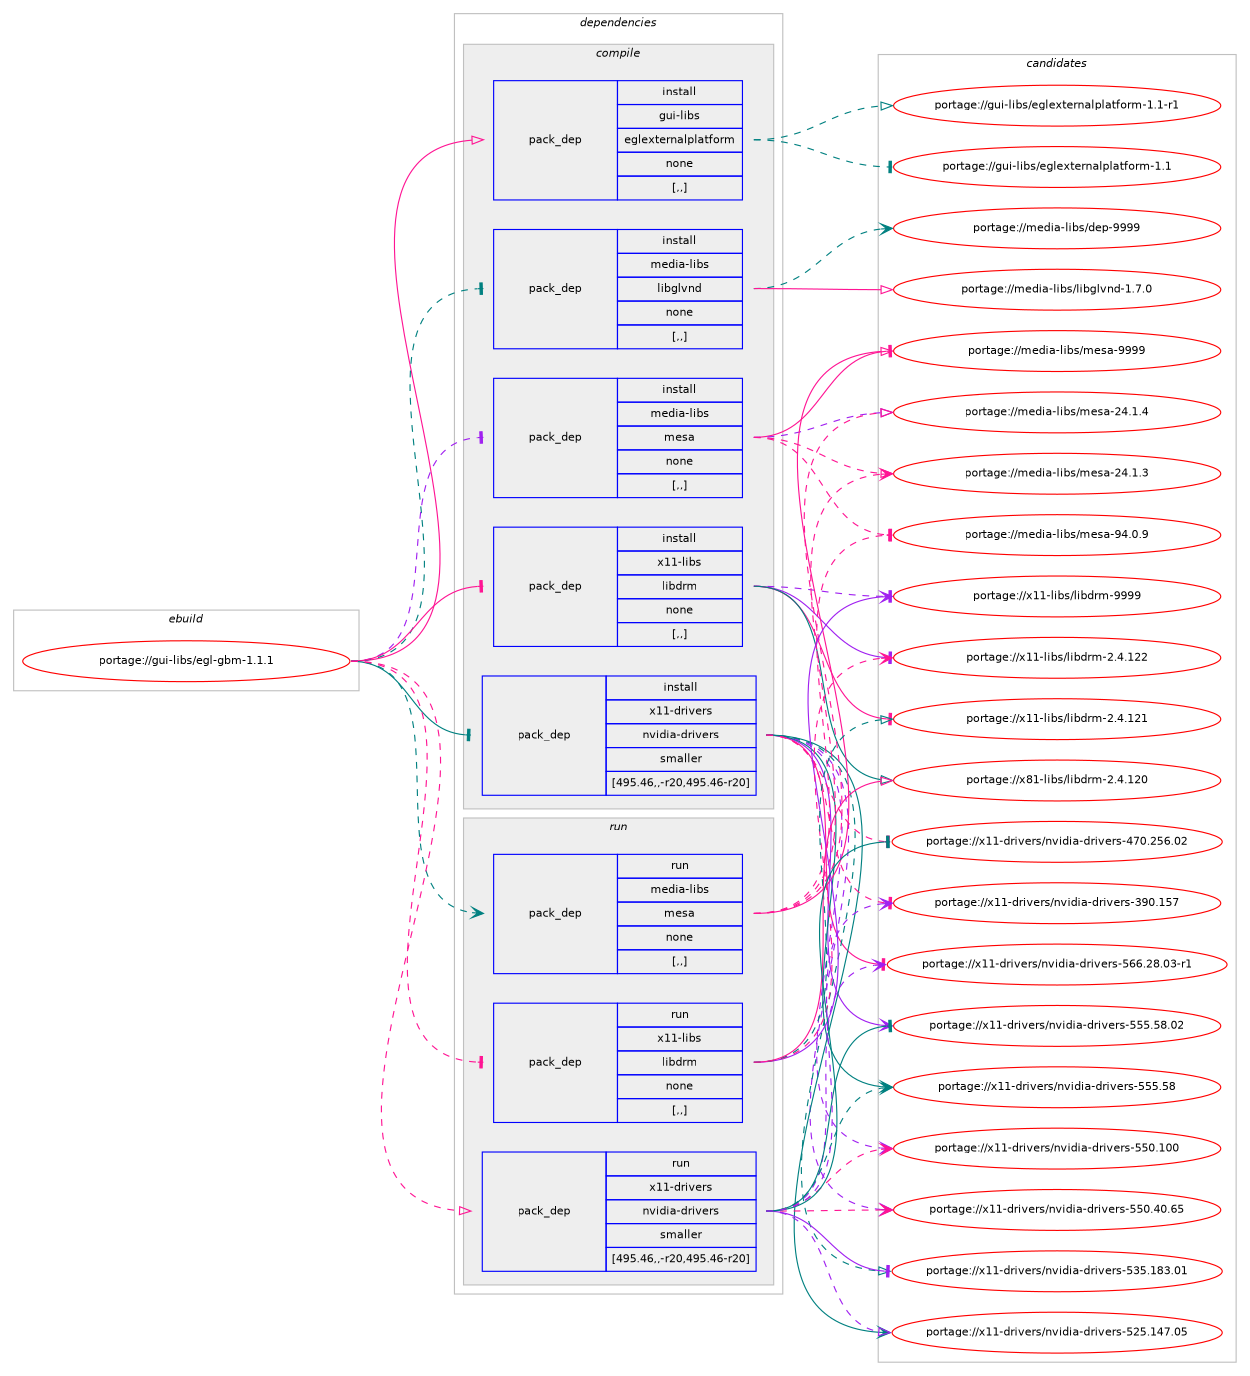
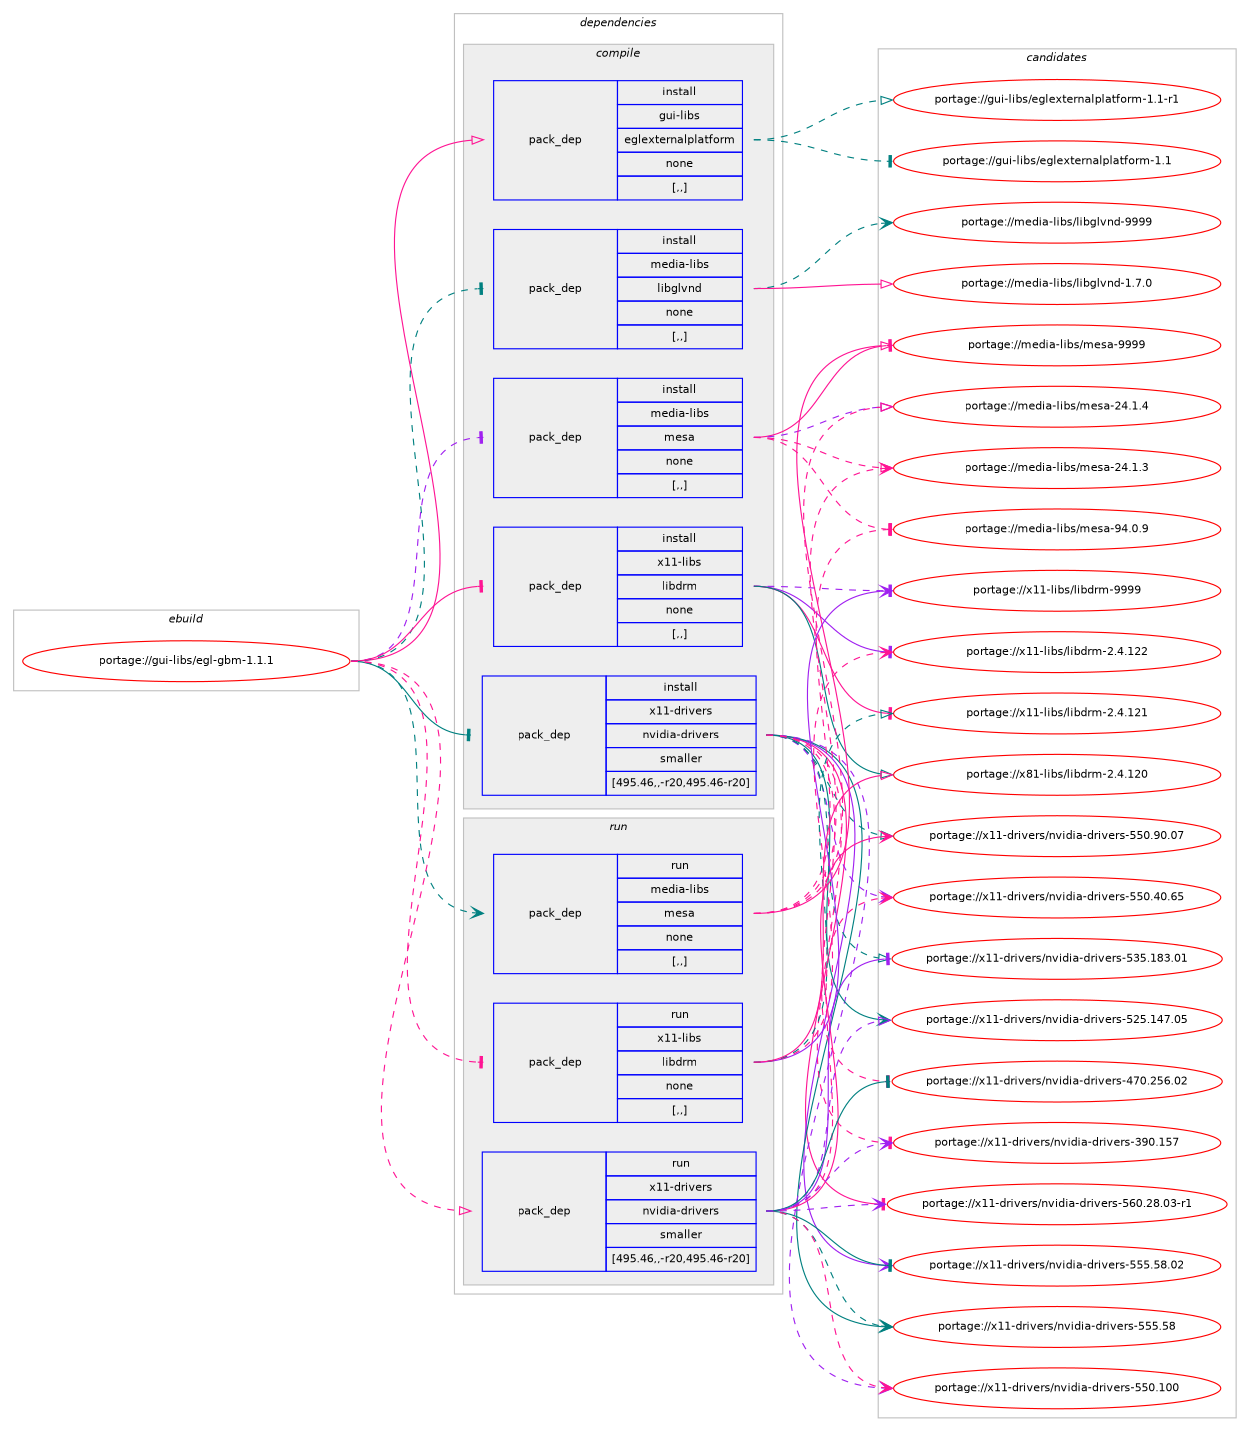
node "portage://media-libs/dep-9999": label "portage://media-libs/dep-9999" -> "portage://media-libs/libglvnd-9999"
node "portage://x11-drivers/nvidia-drivers-550.90.07": added
node "portage://x11-drivers/nvidia-drivers-566.28.03-r1": label "portage://x11-drivers/nvidia-drivers-566.28.03-r1" -> "portage://x11-drivers/nvidia-drivers-560.28.03-r1"
